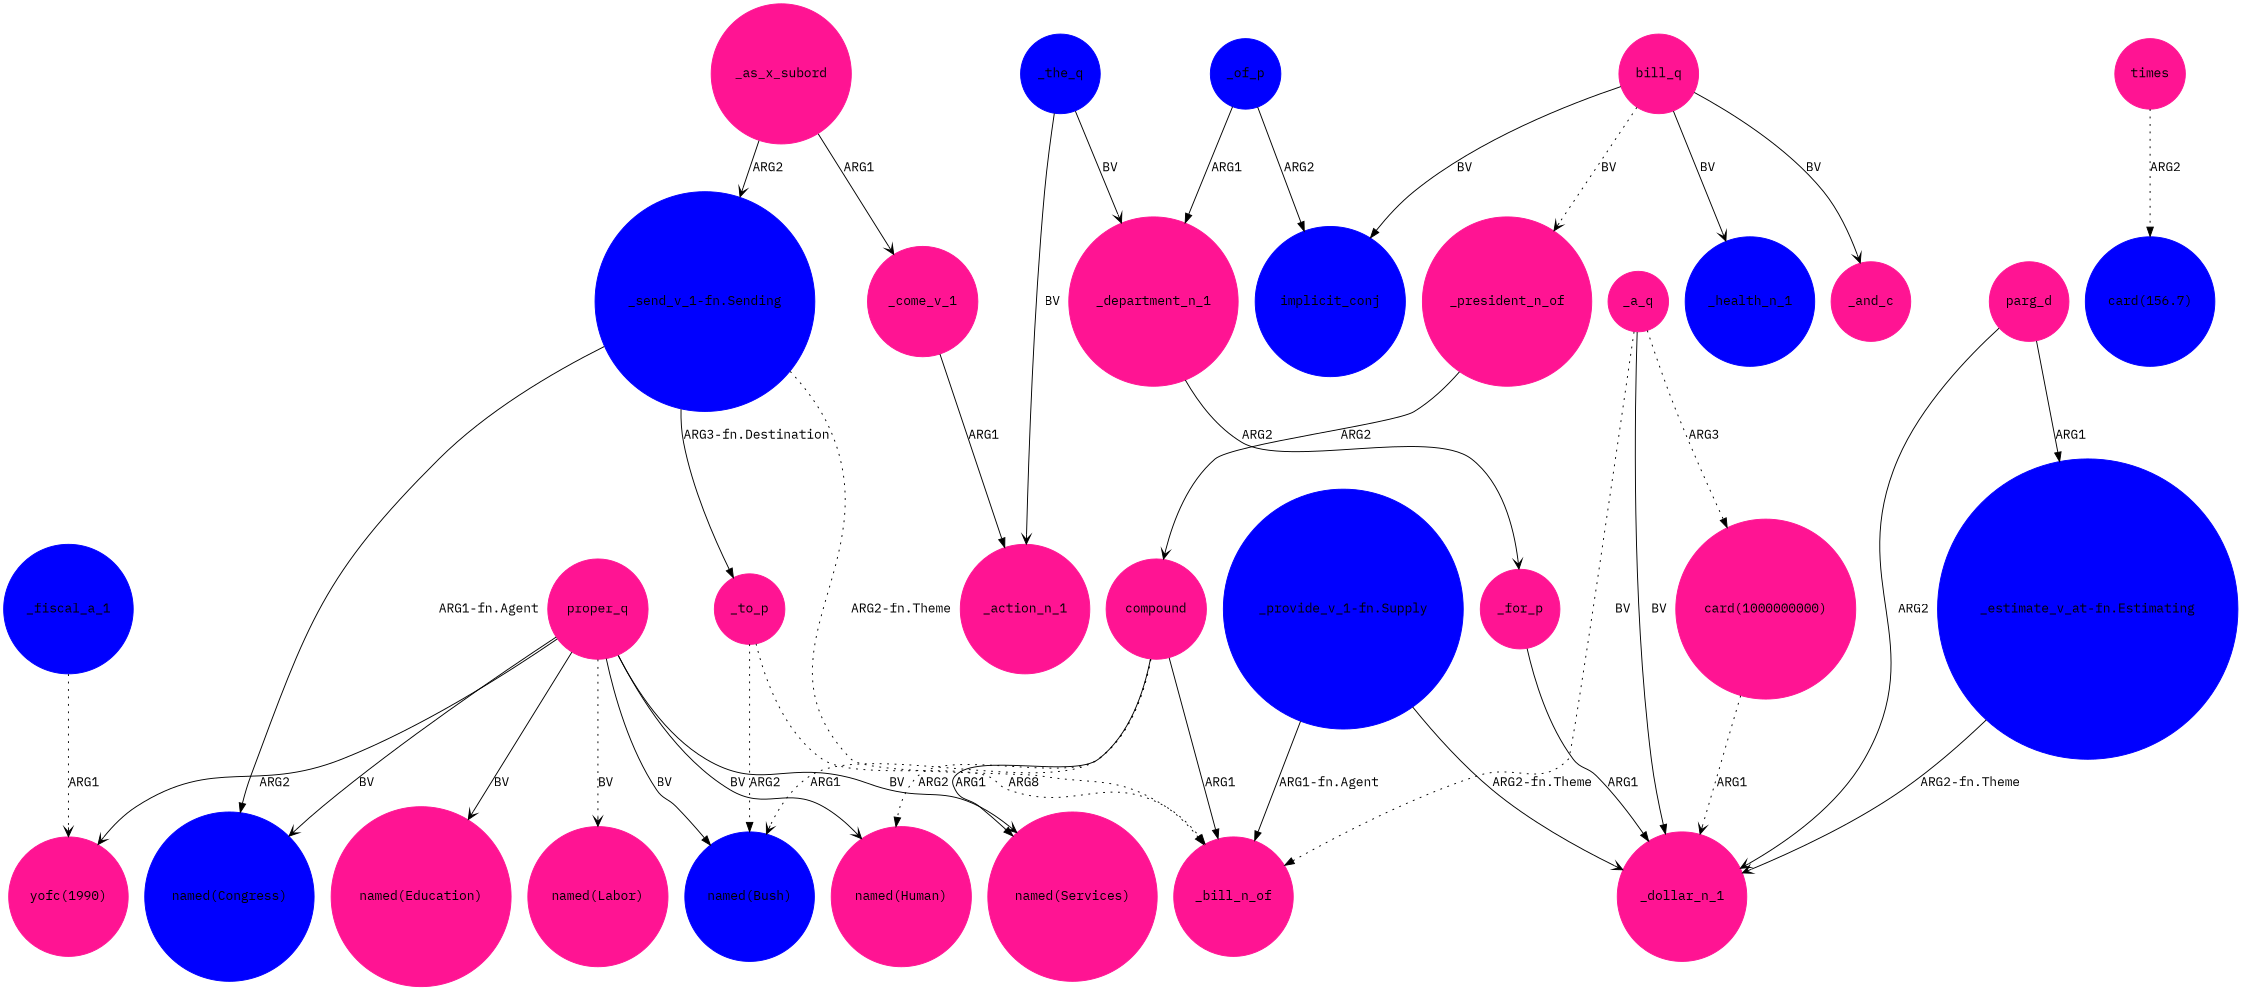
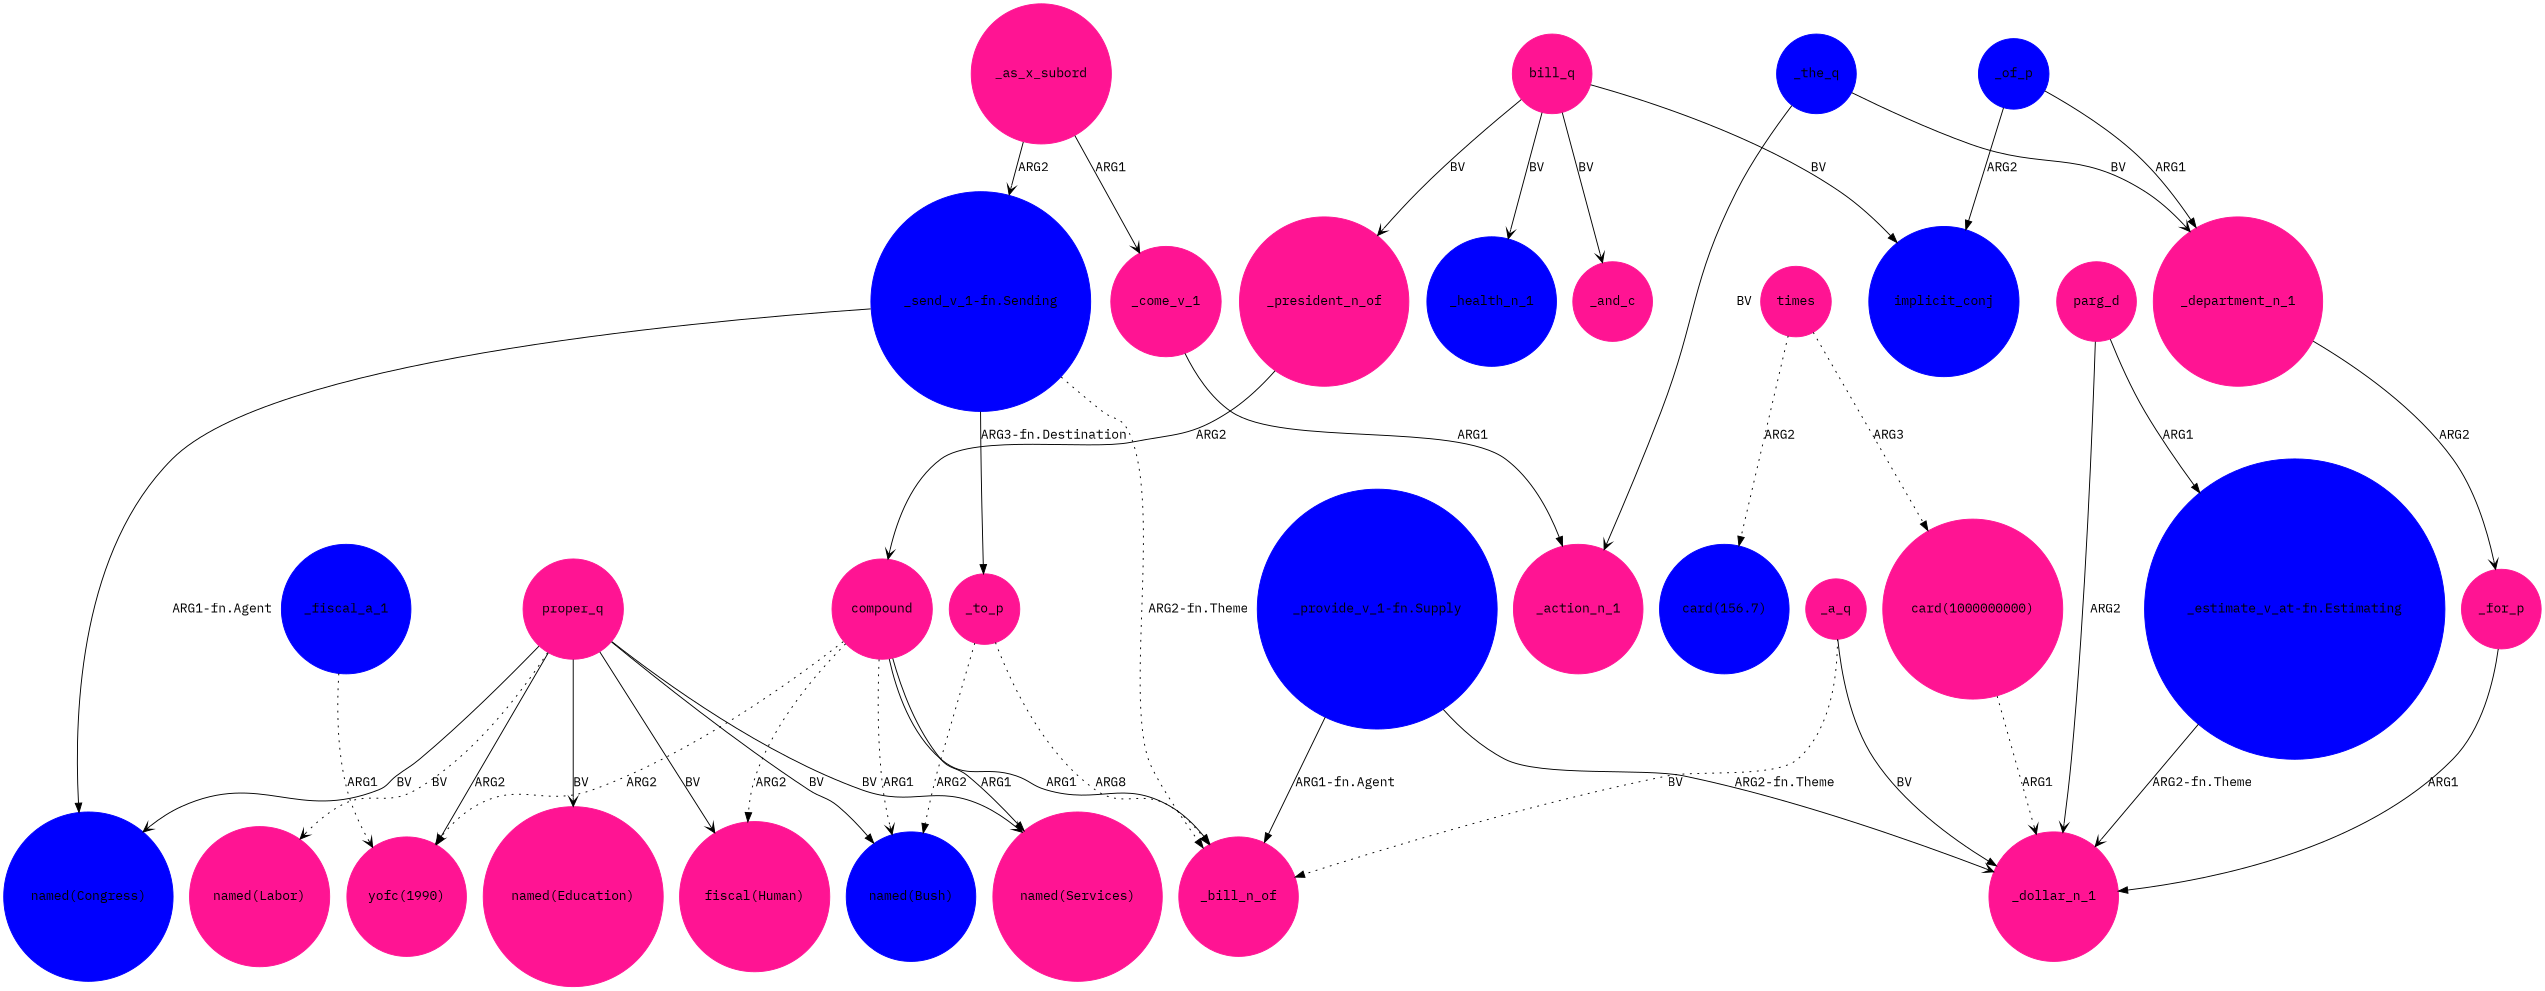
edge "bill_q" -> "_president_n_of": style dotted -> solid
edge "_a_q" -> "card(1000000000)": now "times" -> "card(1000000000)"
edge "compound" -> "yofc(1990)": added, label "ARG2"
node "named(Human)": label "named(Human)" -> "fiscal(Human)"
